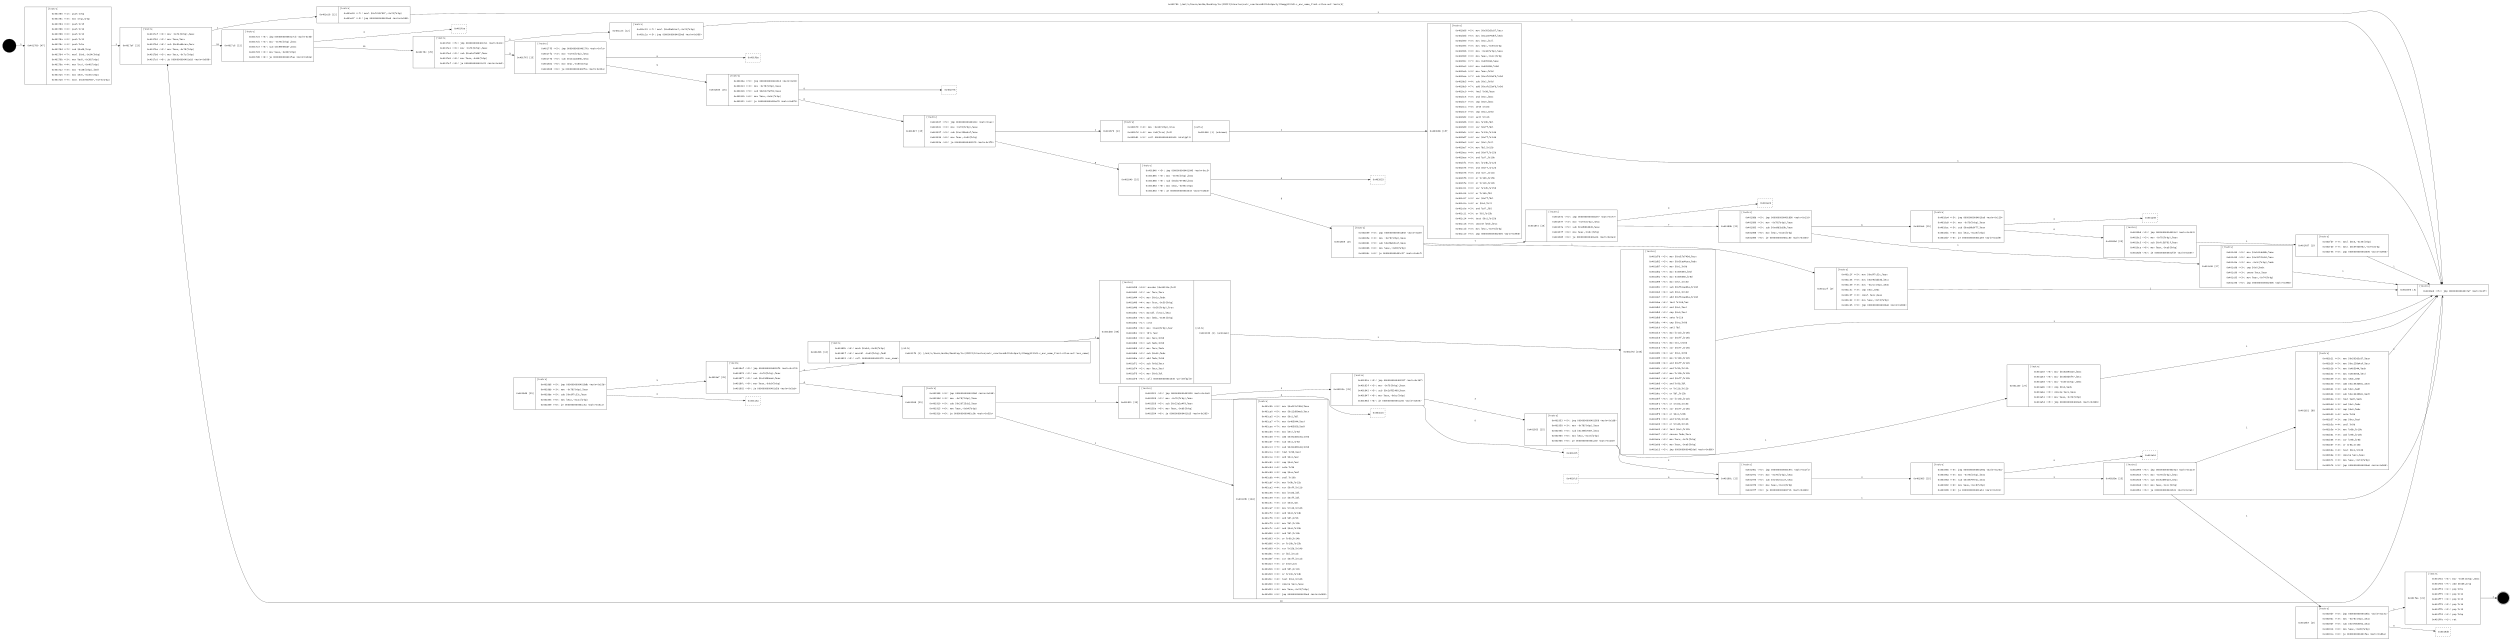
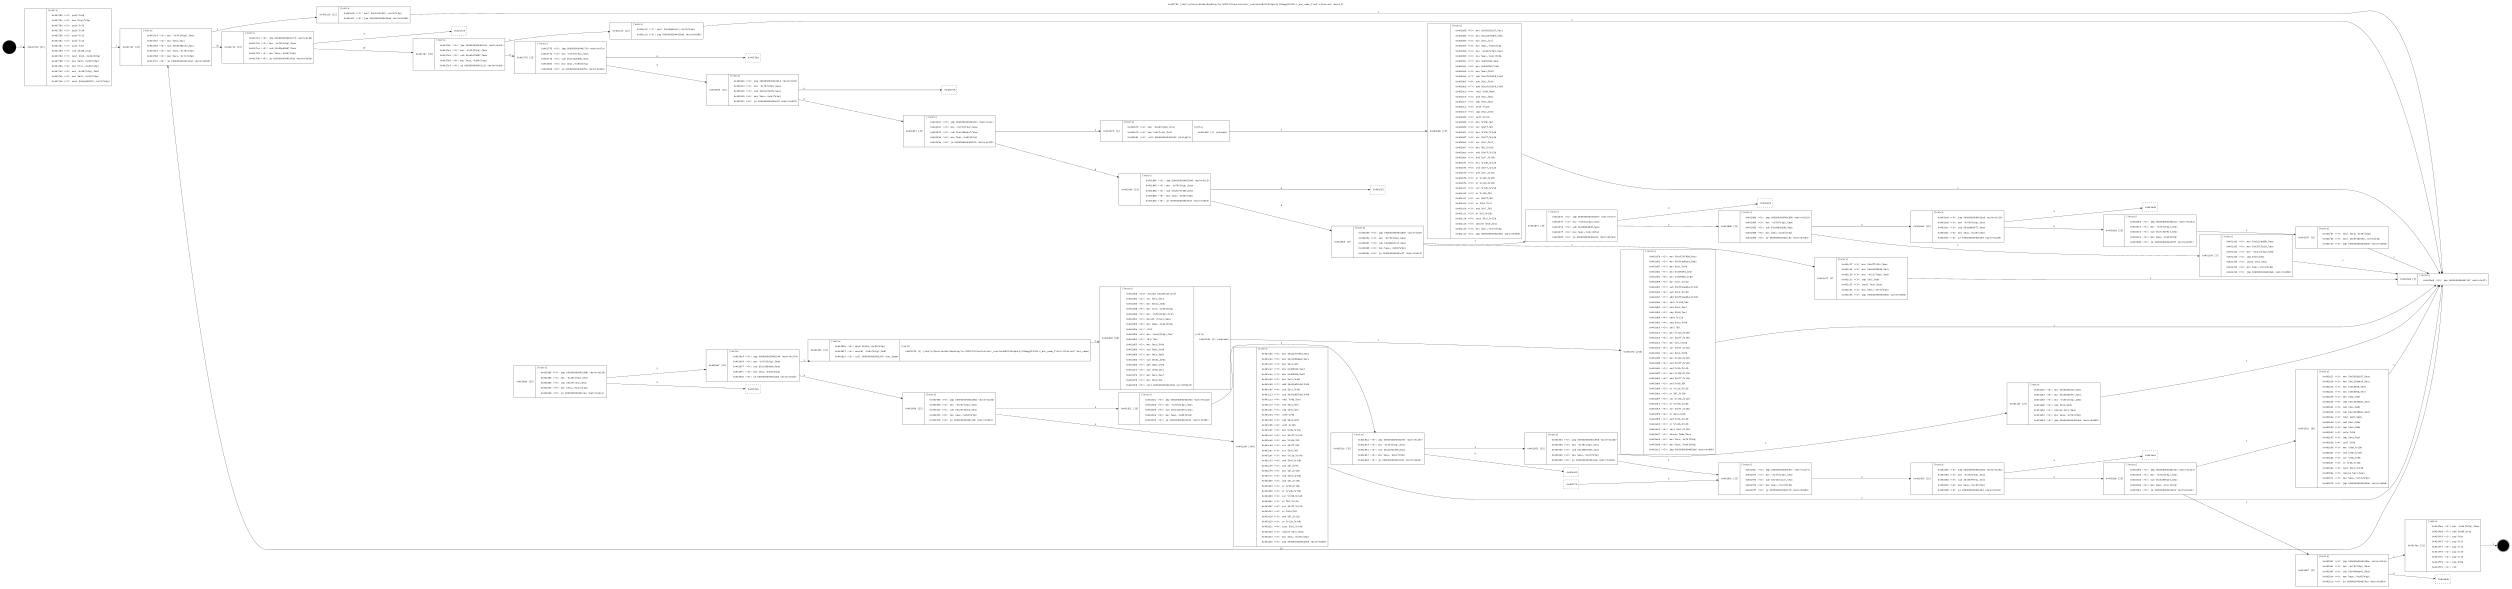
node "0x401b15": removed
